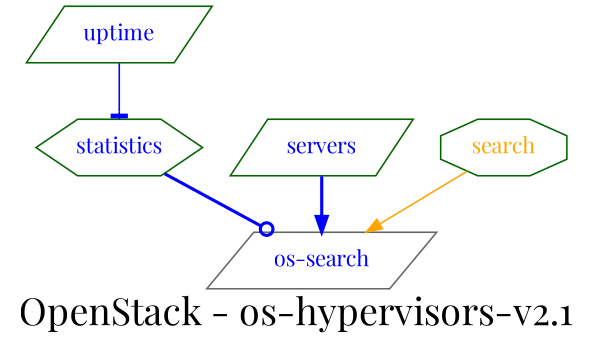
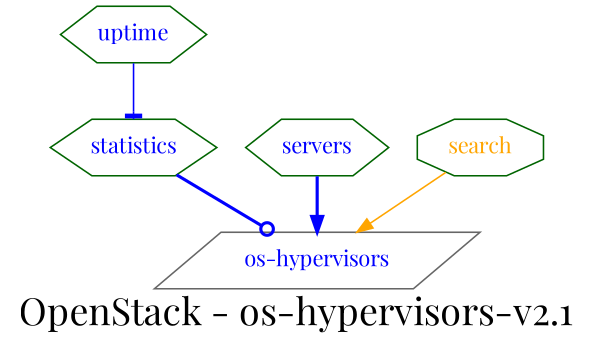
node "uptime": shape parallelogram -> hexagon
node "servers": shape parallelogram -> hexagon
node "os-search": label "os-search" -> "os-hypervisors"
